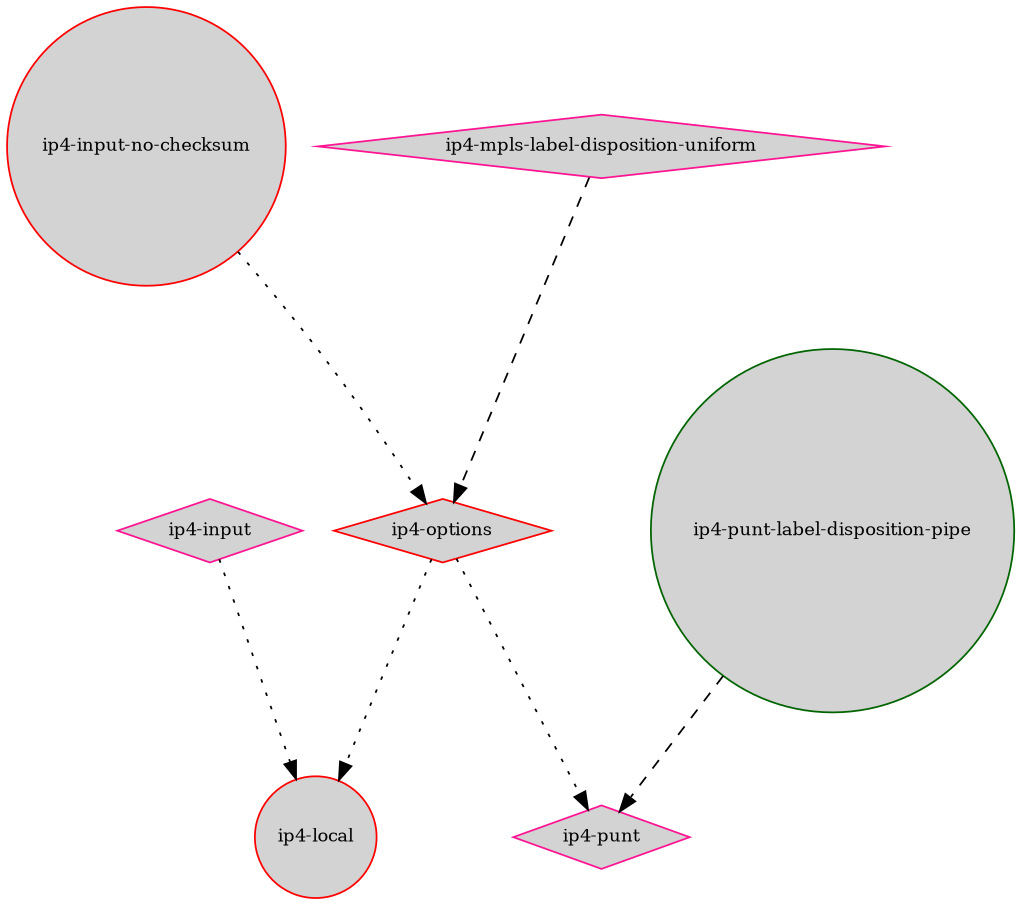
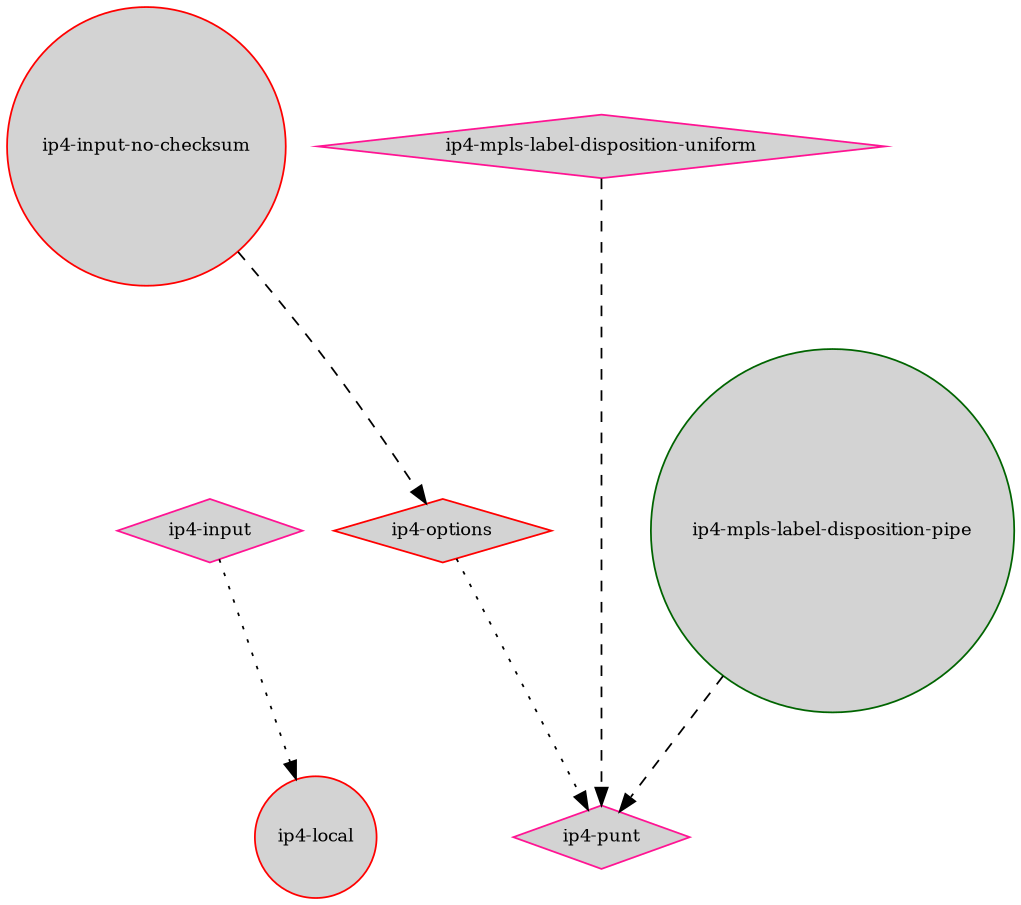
edge "ip4-mpls-label-disposition-uniform" -> "ip4-options": now "ip4-mpls-label-disposition-uniform" -> "ip4-punt"
edge "ip4-input-no-checksum" -> "ip4-options": style dotted -> dashed
node "ip4-punt-label-disposition-pipe": label "ip4-punt-label-disposition-pipe" -> "ip4-mpls-label-disposition-pipe"
edge "ip4-options" -> "ip4-local": removed
